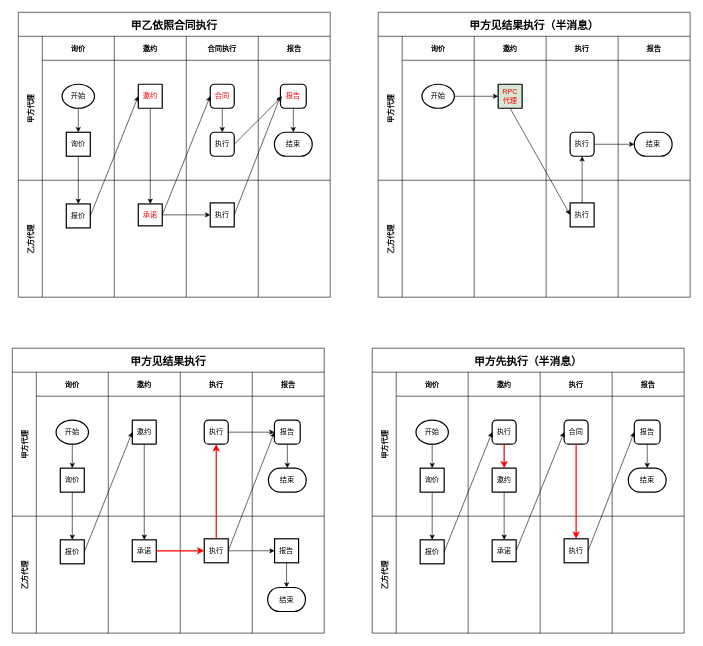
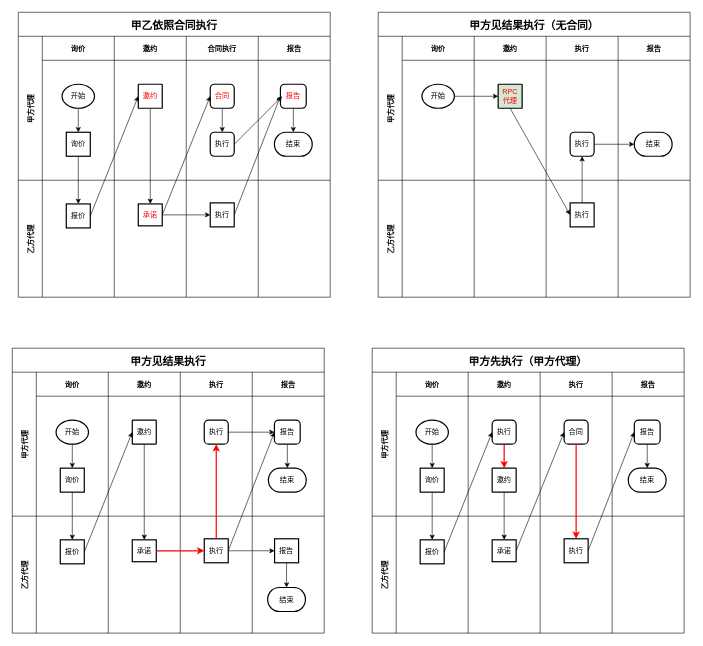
node "甲方见结果执行（半消息）": label "甲方见结果执行（半消息）" -> "甲方见结果执行（无合同）"
node "甲方先执行（半消息）": label "甲方先执行（半消息）" -> "甲方先执行（甲方代理）"
